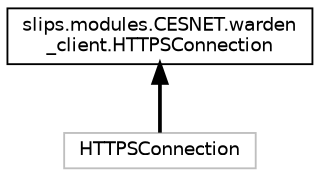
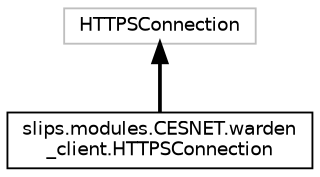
edge "HTTPSConnection" -> "slips.modules.CESNET.warden _client.HTTPSConnection": reversed
